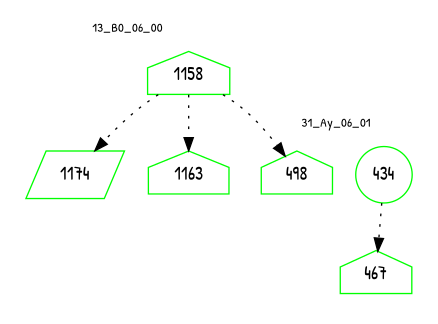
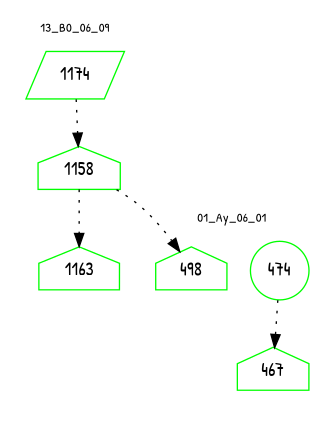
cluster "13_B0_06_00": label "13_B0_06_00" -> "13_B0_06_09"
edge "1158" -> "1174": reversed
cluster "31_Ay_06_01": label "31_Ay_06_01" -> "01_Ay_06_01"
node "434": label "434" -> "474"
